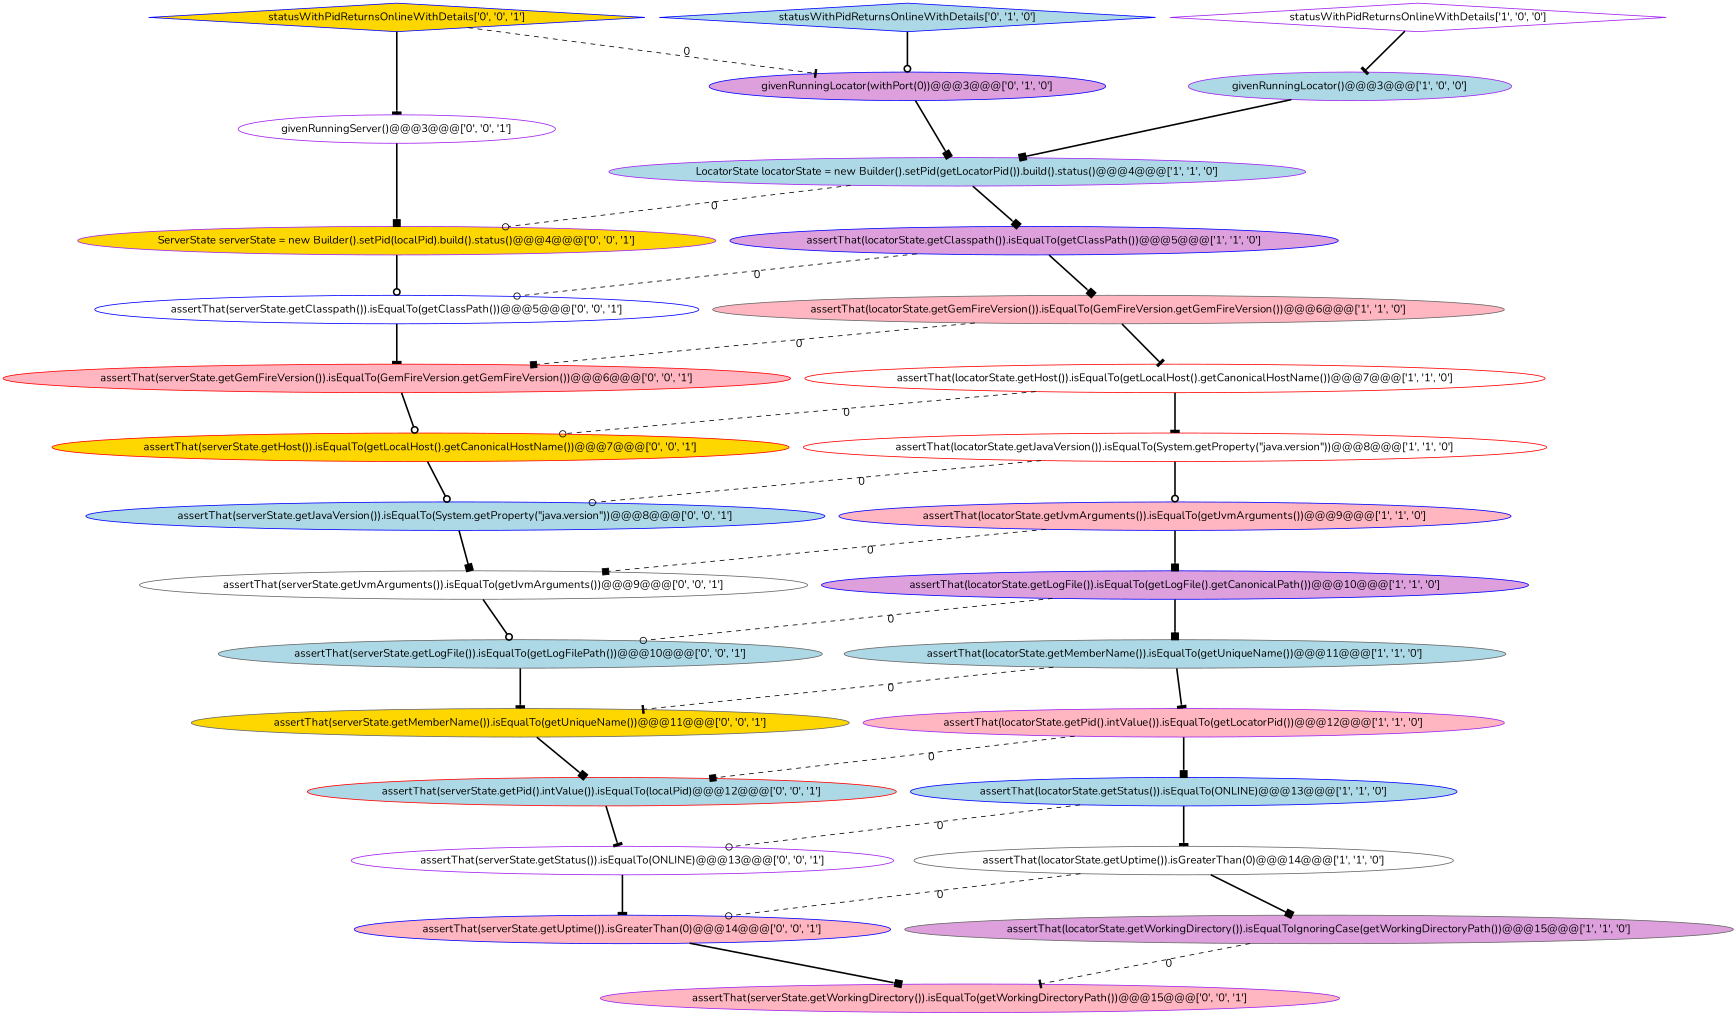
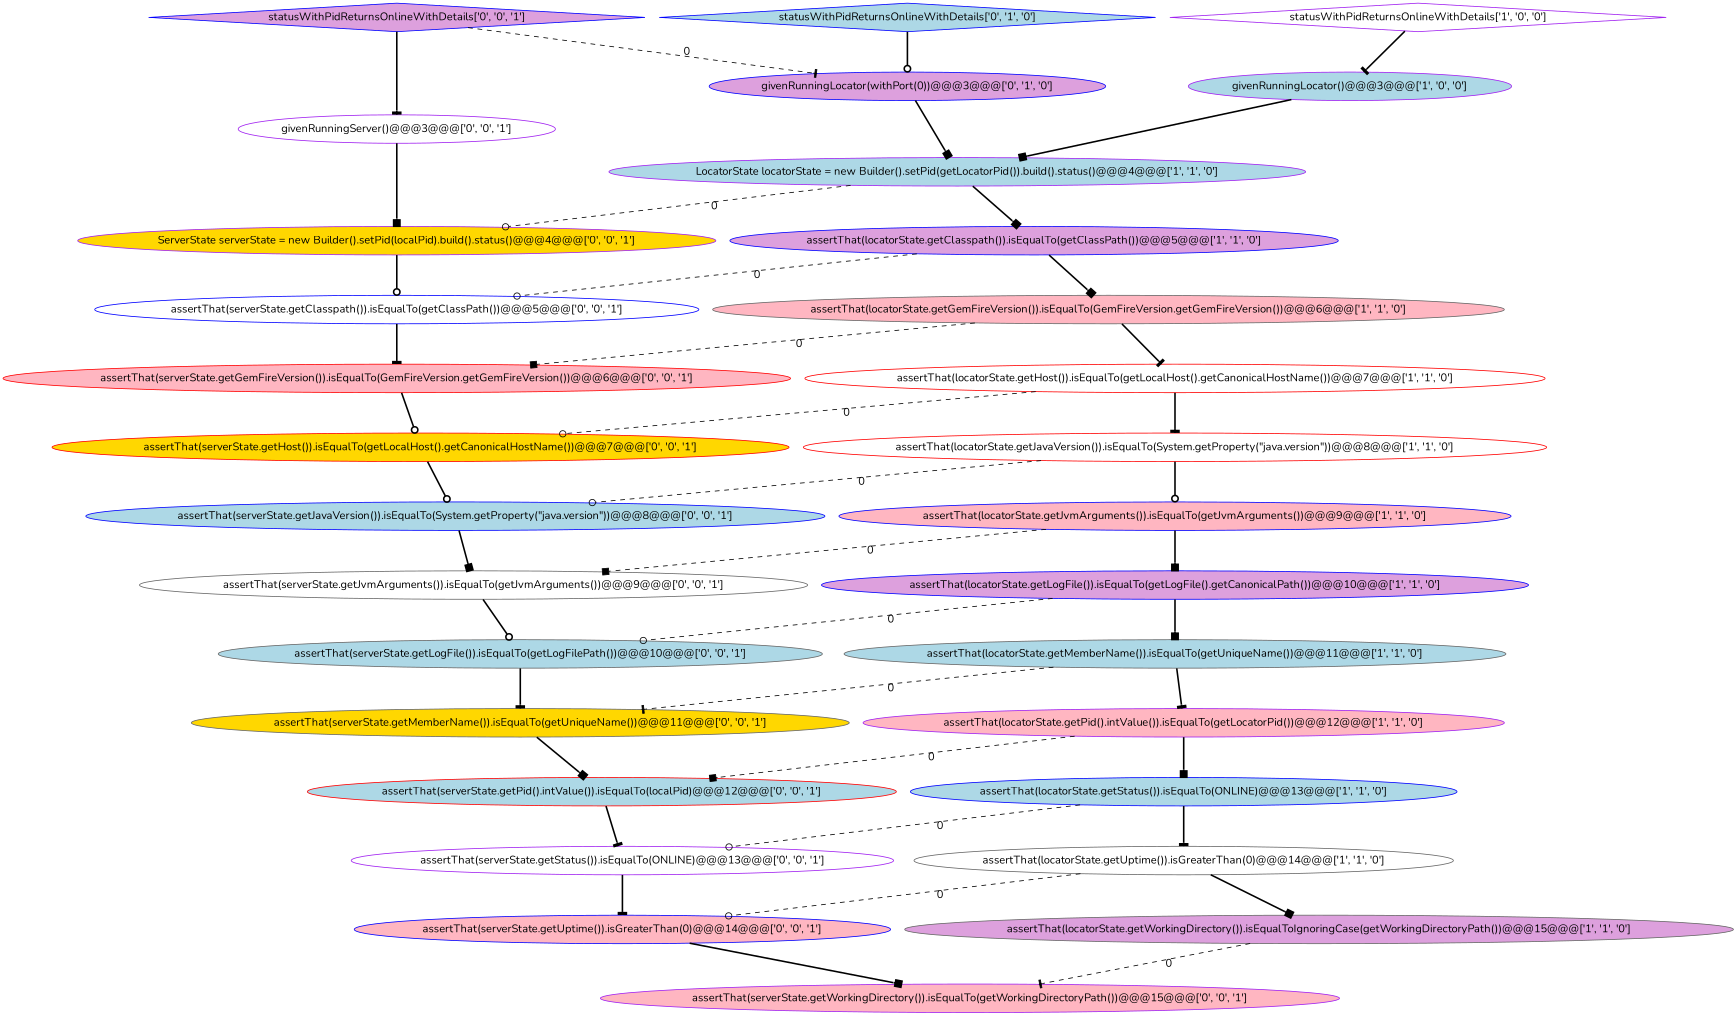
node "statusWithPidReturnsOnlineWithDetails['0', '0', '1']": fillcolor gold -> plum
